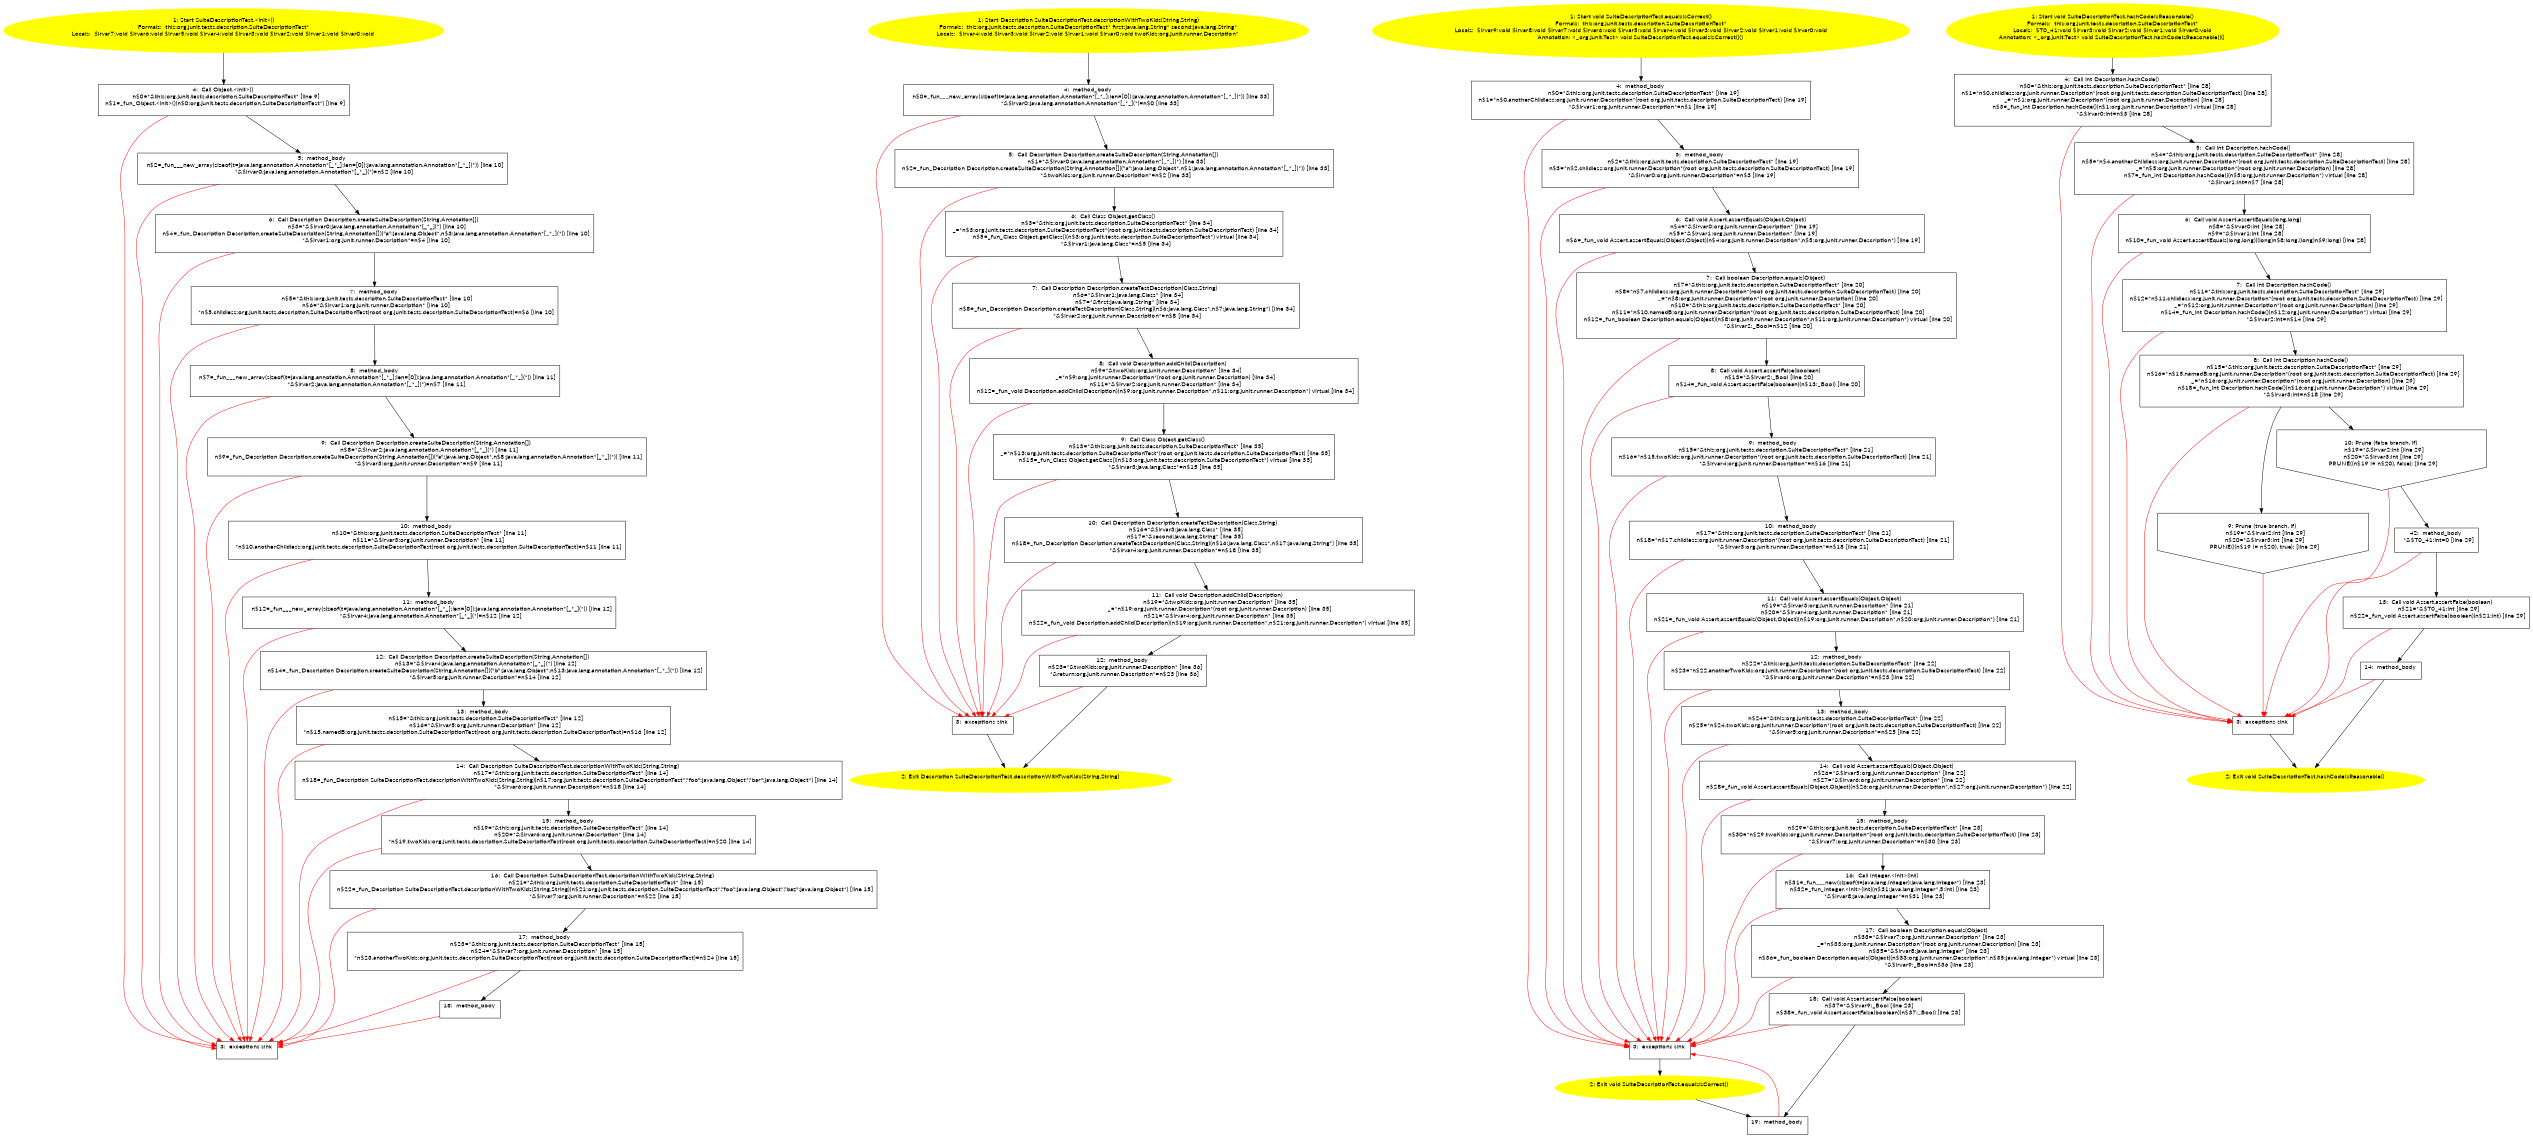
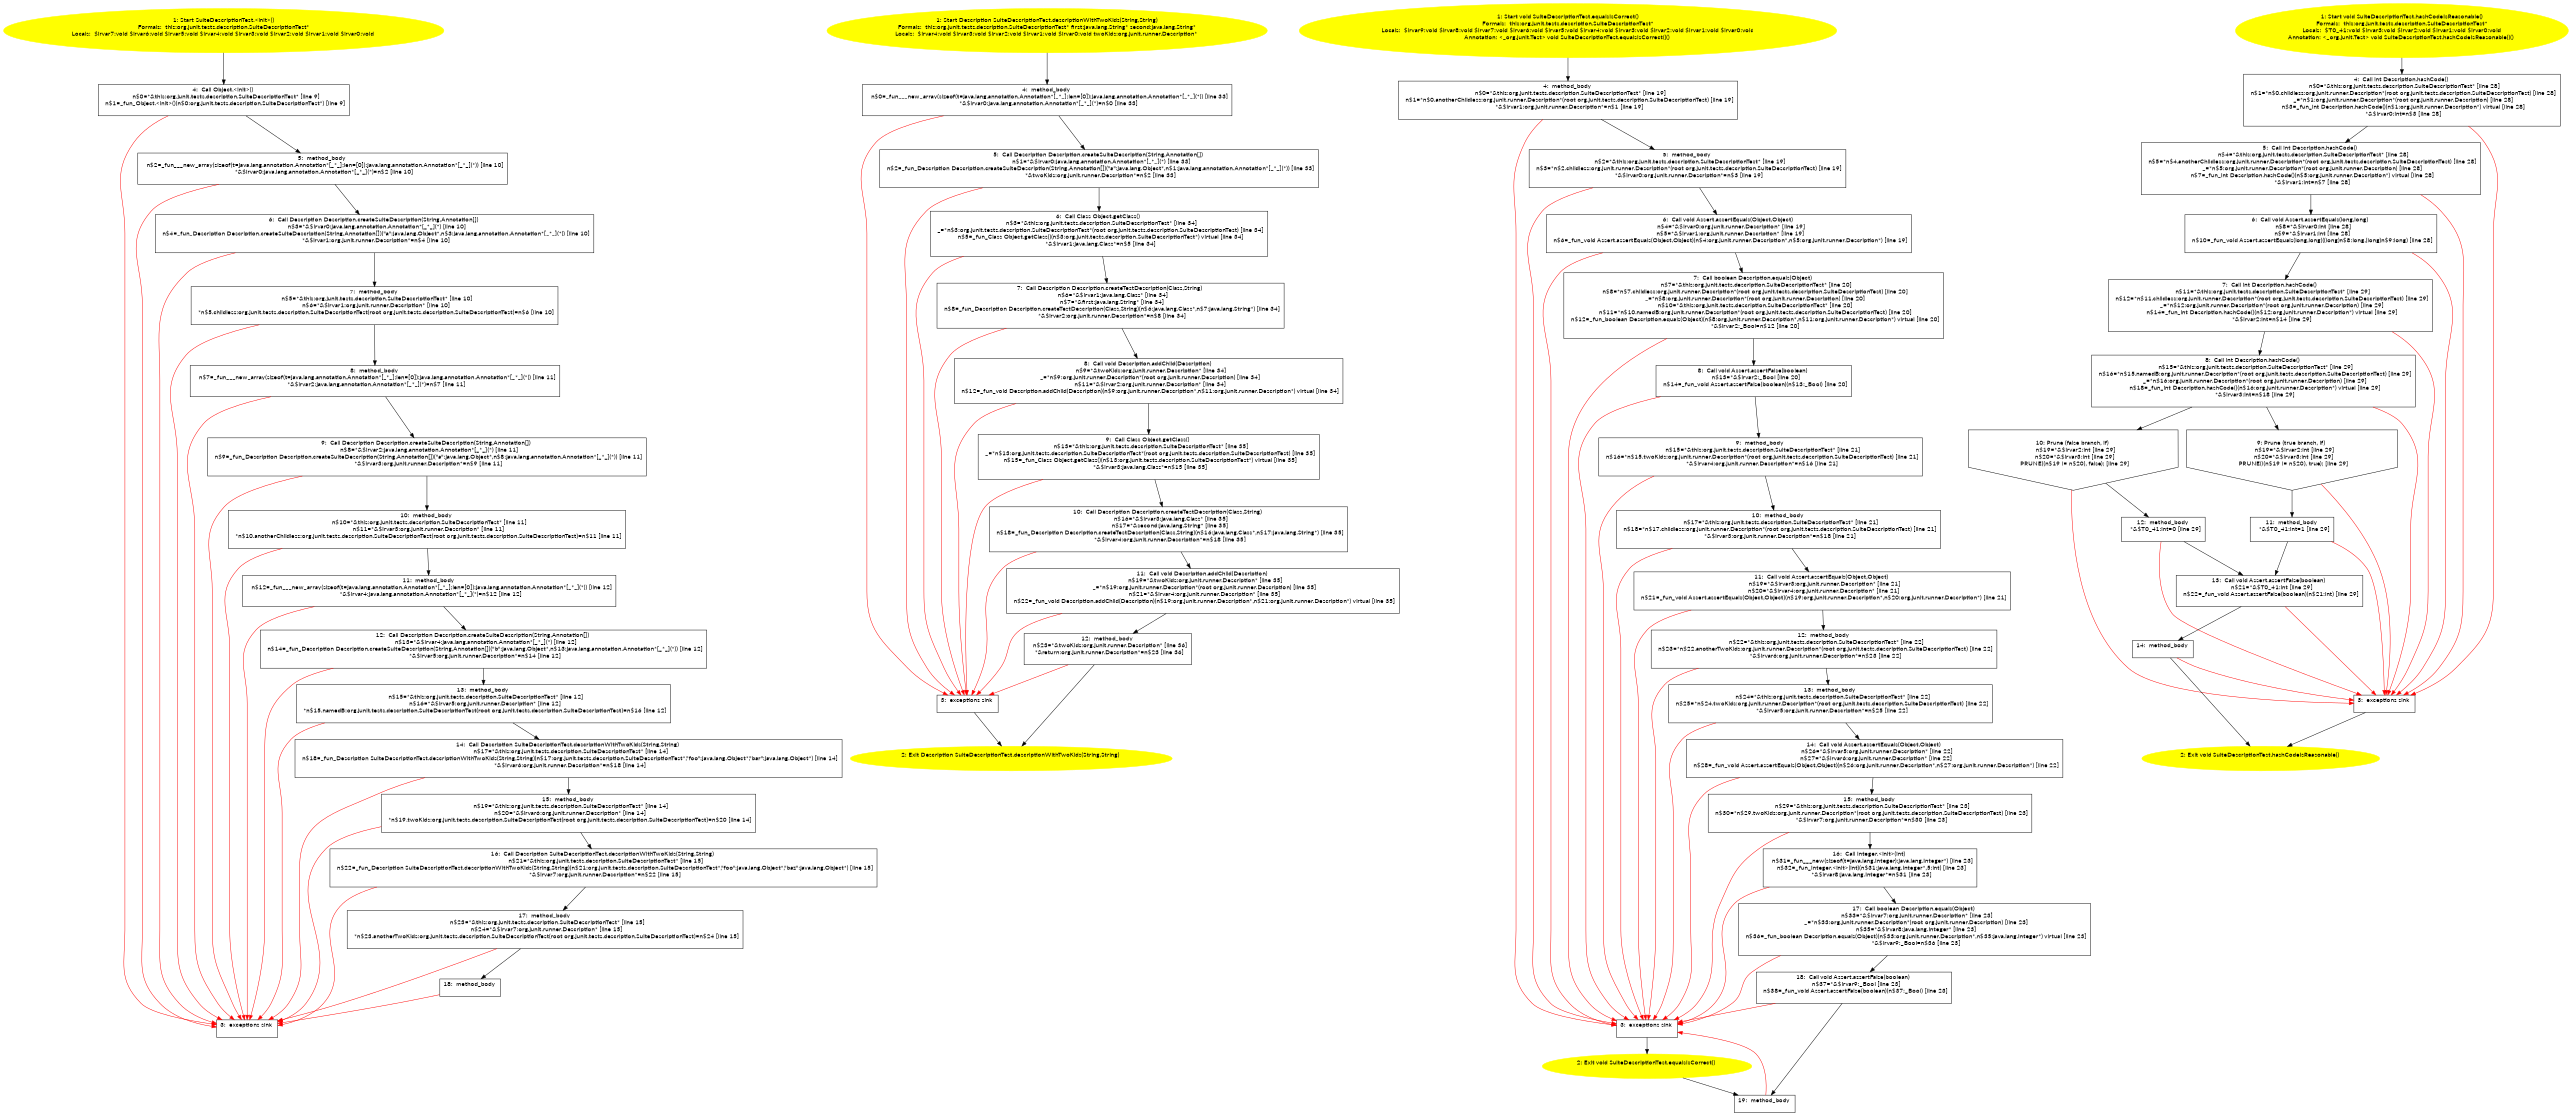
node "11:  method_body *&$T0_41:int=1 [line 29]": added
node "42:  method_body *&$T0_41:int=0 [line 29]": label "42:  method_body *&$T0_41:int=0 [line 29]" -> "12:  method_body *&$T0_41:int=0 [line 29]"
